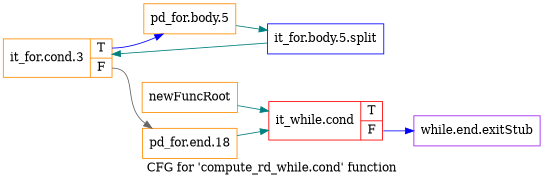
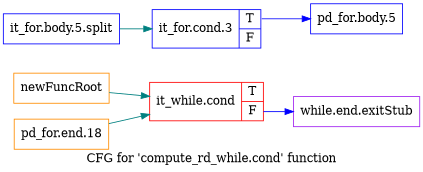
node "pd_for.body.5": color darkorange -> blue
edge "pd_for.body.5" -> "it_for.body.5.split": removed
node "it_for.cond.3": color darkorange -> blue
edge "it_for.cond.3" -> "pd_for.end.18": removed
